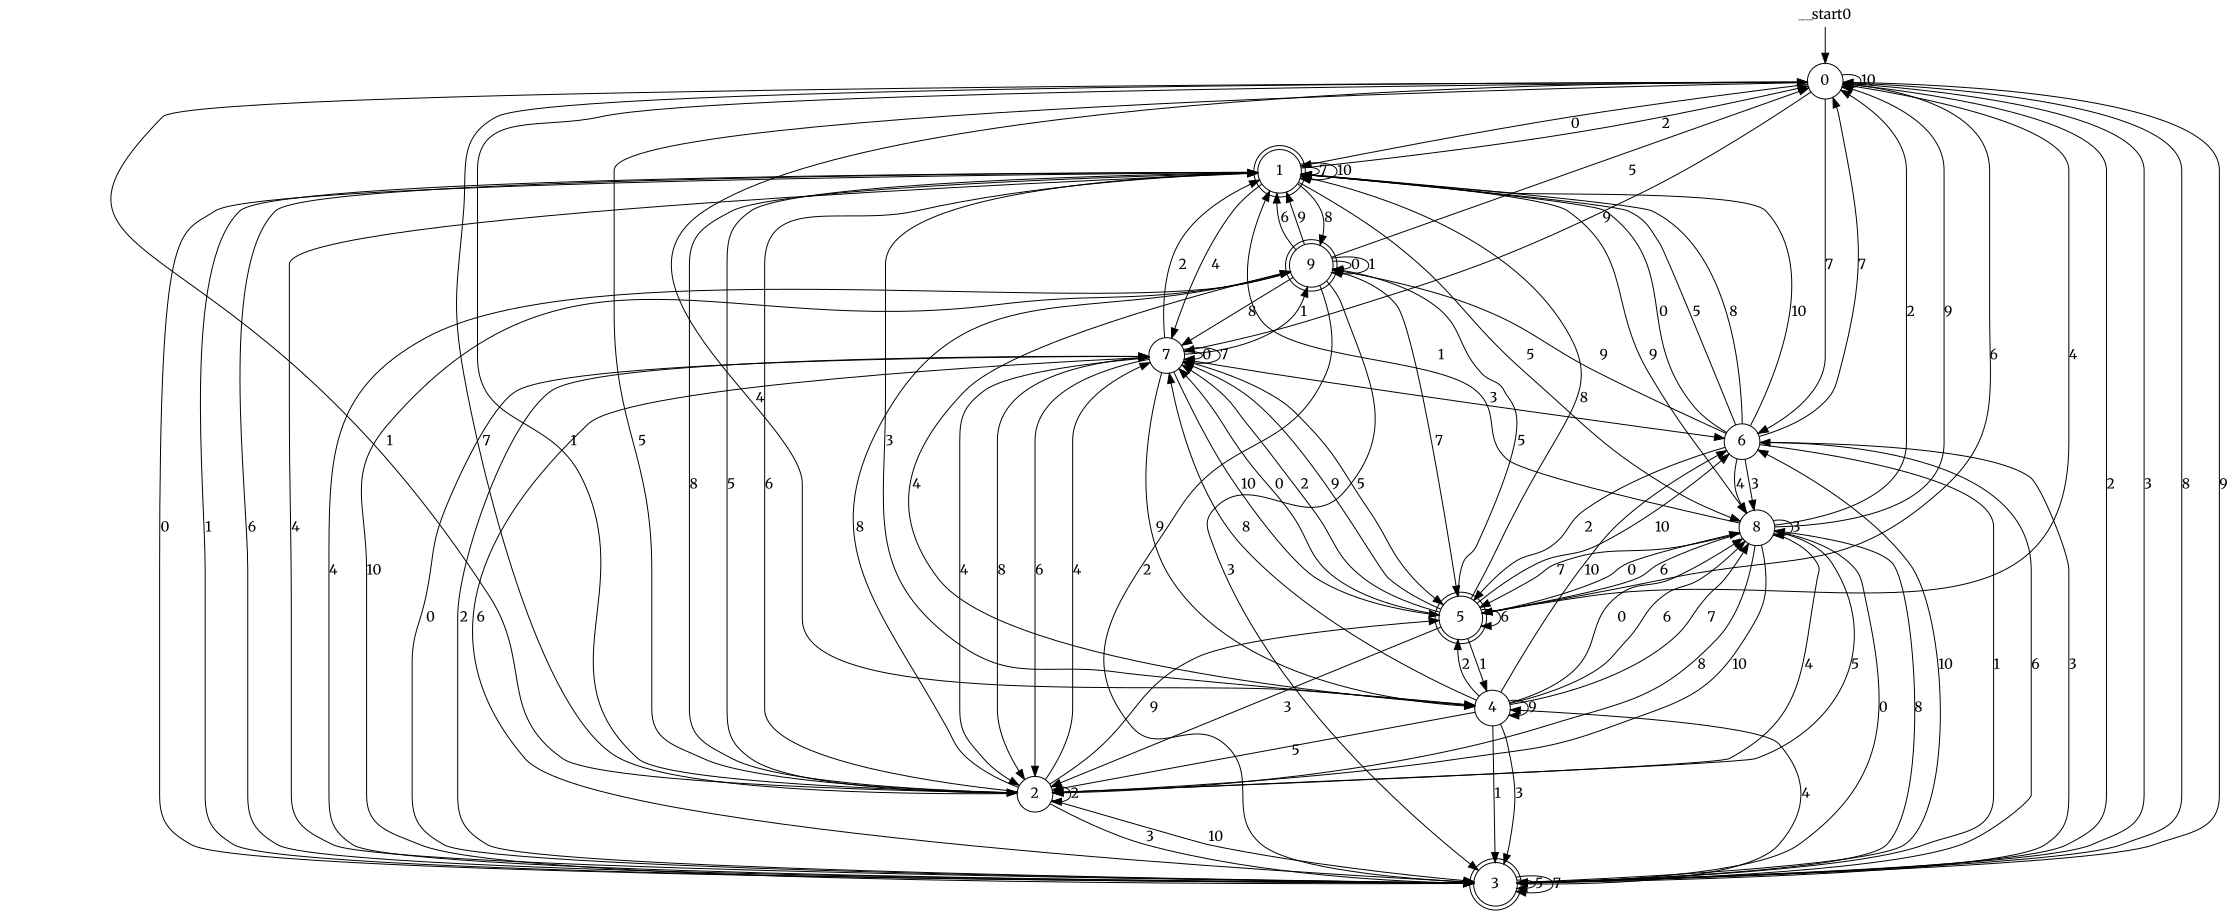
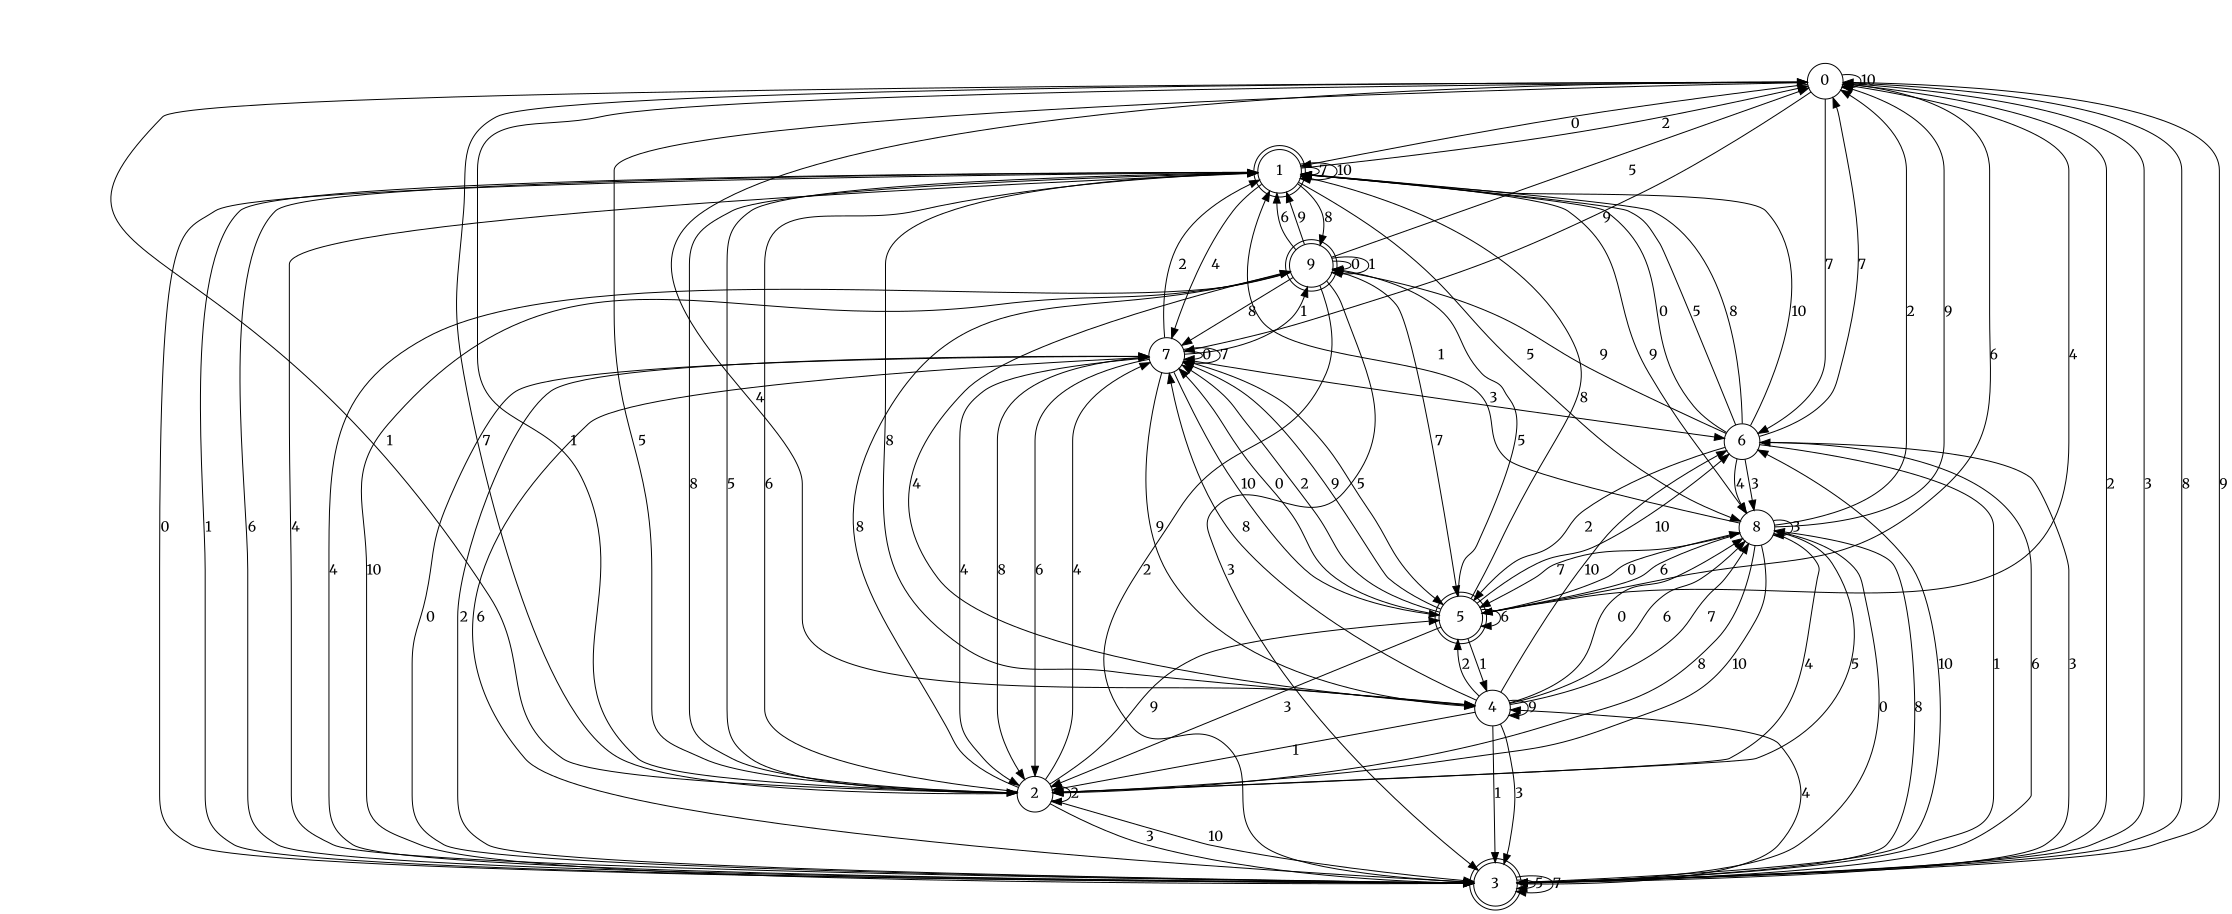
node "__start0": removed
edge "1" -> "4": label "3" -> "8"
edge "4" -> "2": label "5" -> "1"
